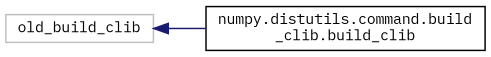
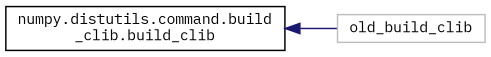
edge "numpy.distutils.command.build _clib.build_clib" -> "old_build_clib": reversed
